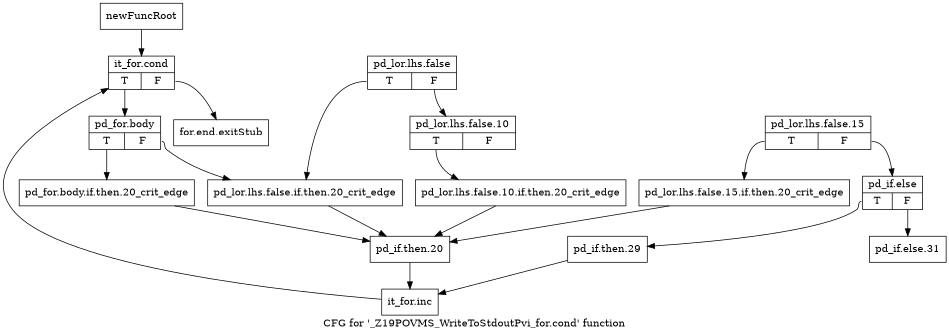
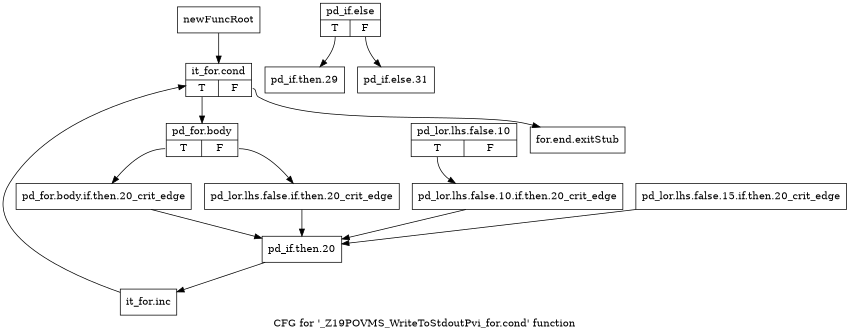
node "pd_lor.lhs.false": removed
node "pd_lor.lhs.false.15": removed
edge "pd_if.then.29" -> "it_for.inc": removed
